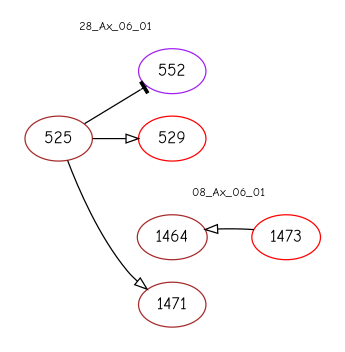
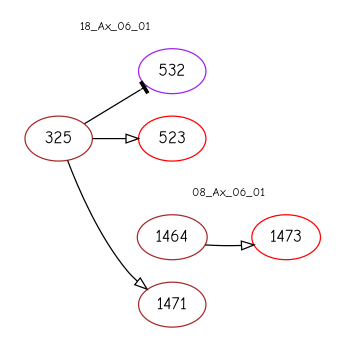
cluster "28_Ax_06_01": label "28_Ax_06_01" -> "18_Ax_06_01"
node "552": label "552" -> "532"
node "525": label "525" -> "325"
node "529": label "529" -> "523"
edge "1473" -> "1464": reversed
